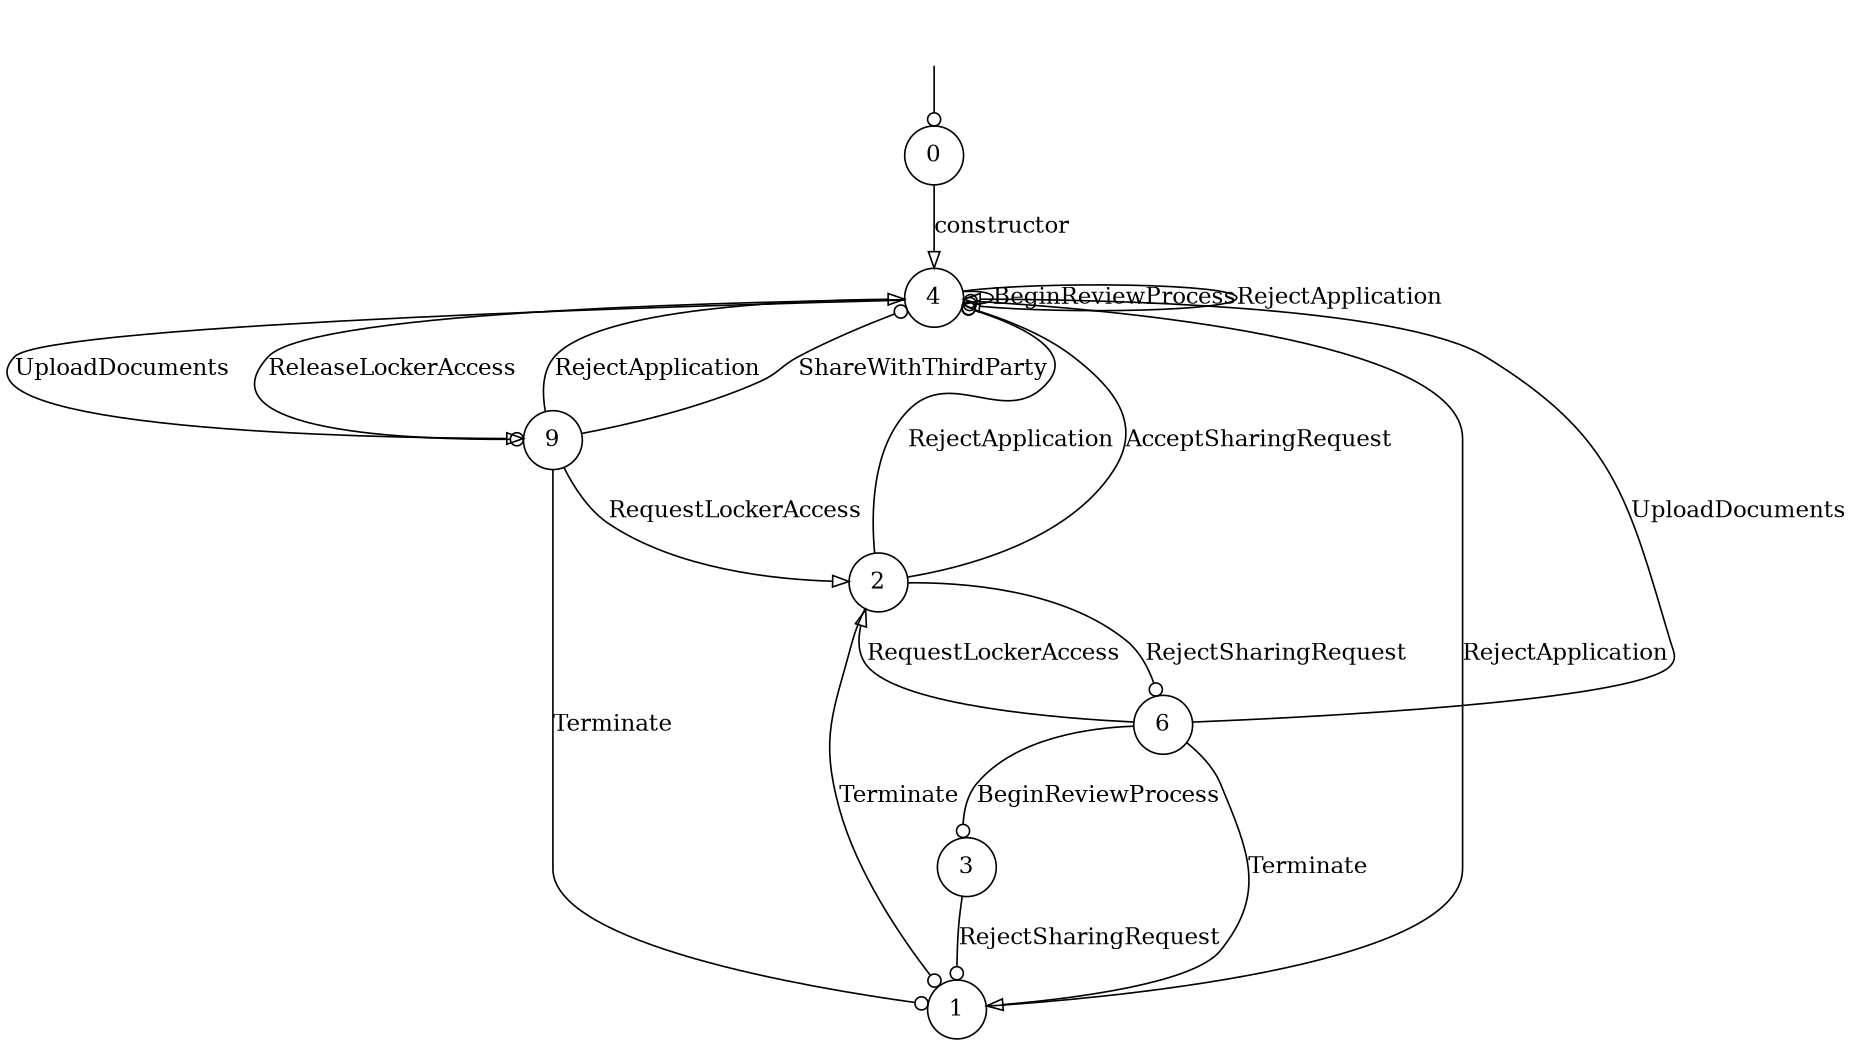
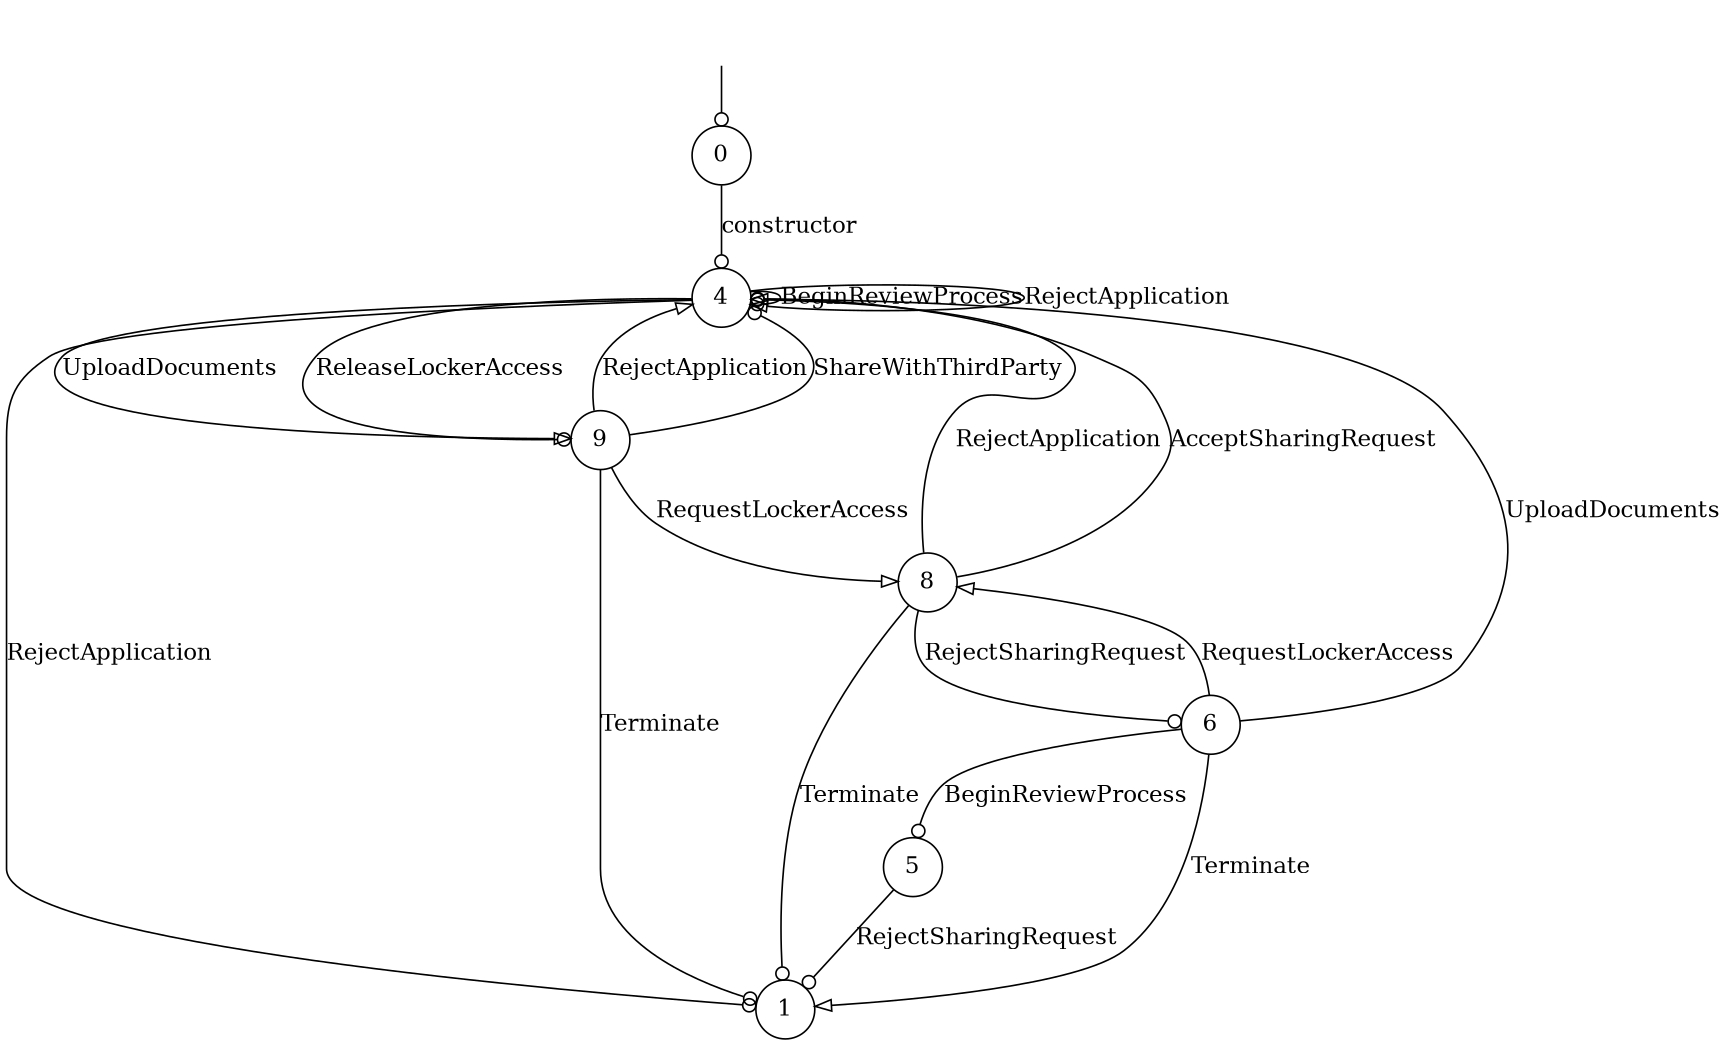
edge "0" -> "4": arrowhead onormal -> odot
node "2": label "2" -> "8"
edge "1" -> "4": reversed
node "3": label "3" -> "5"
